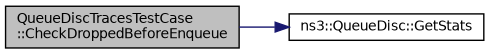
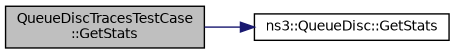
node "QueueDiscTracesTestCase ::CheckDroppedBeforeEnqueue": label "QueueDiscTracesTestCase ::CheckDroppedBeforeEnqueue" -> "QueueDiscTracesTestCase ::GetStats"
